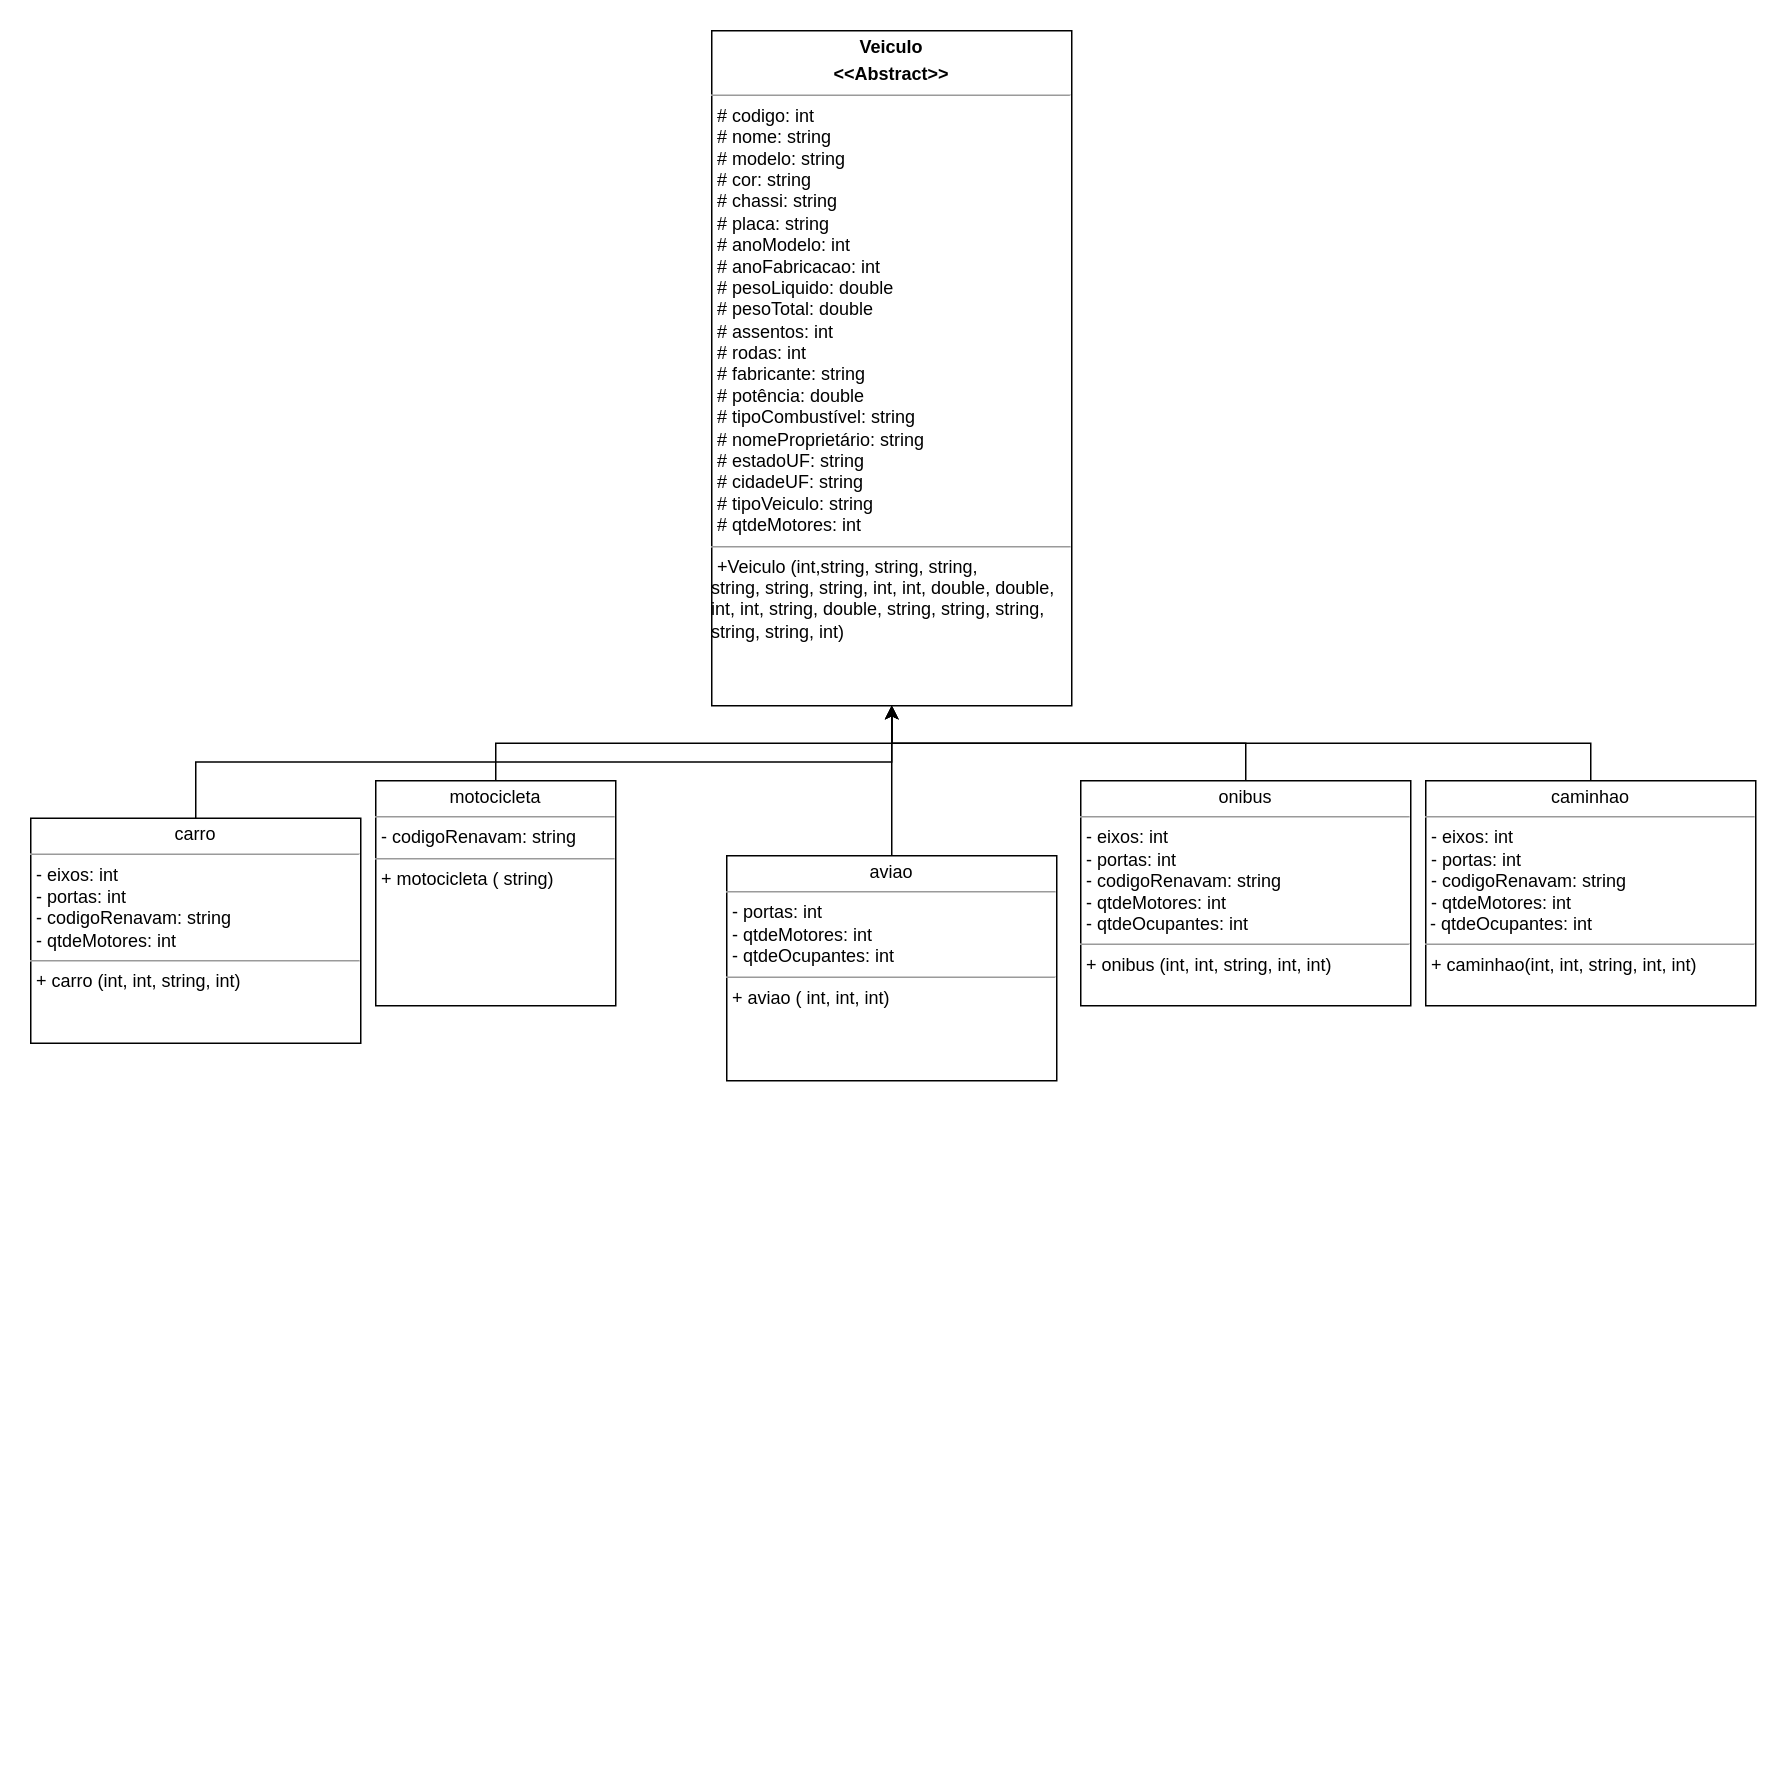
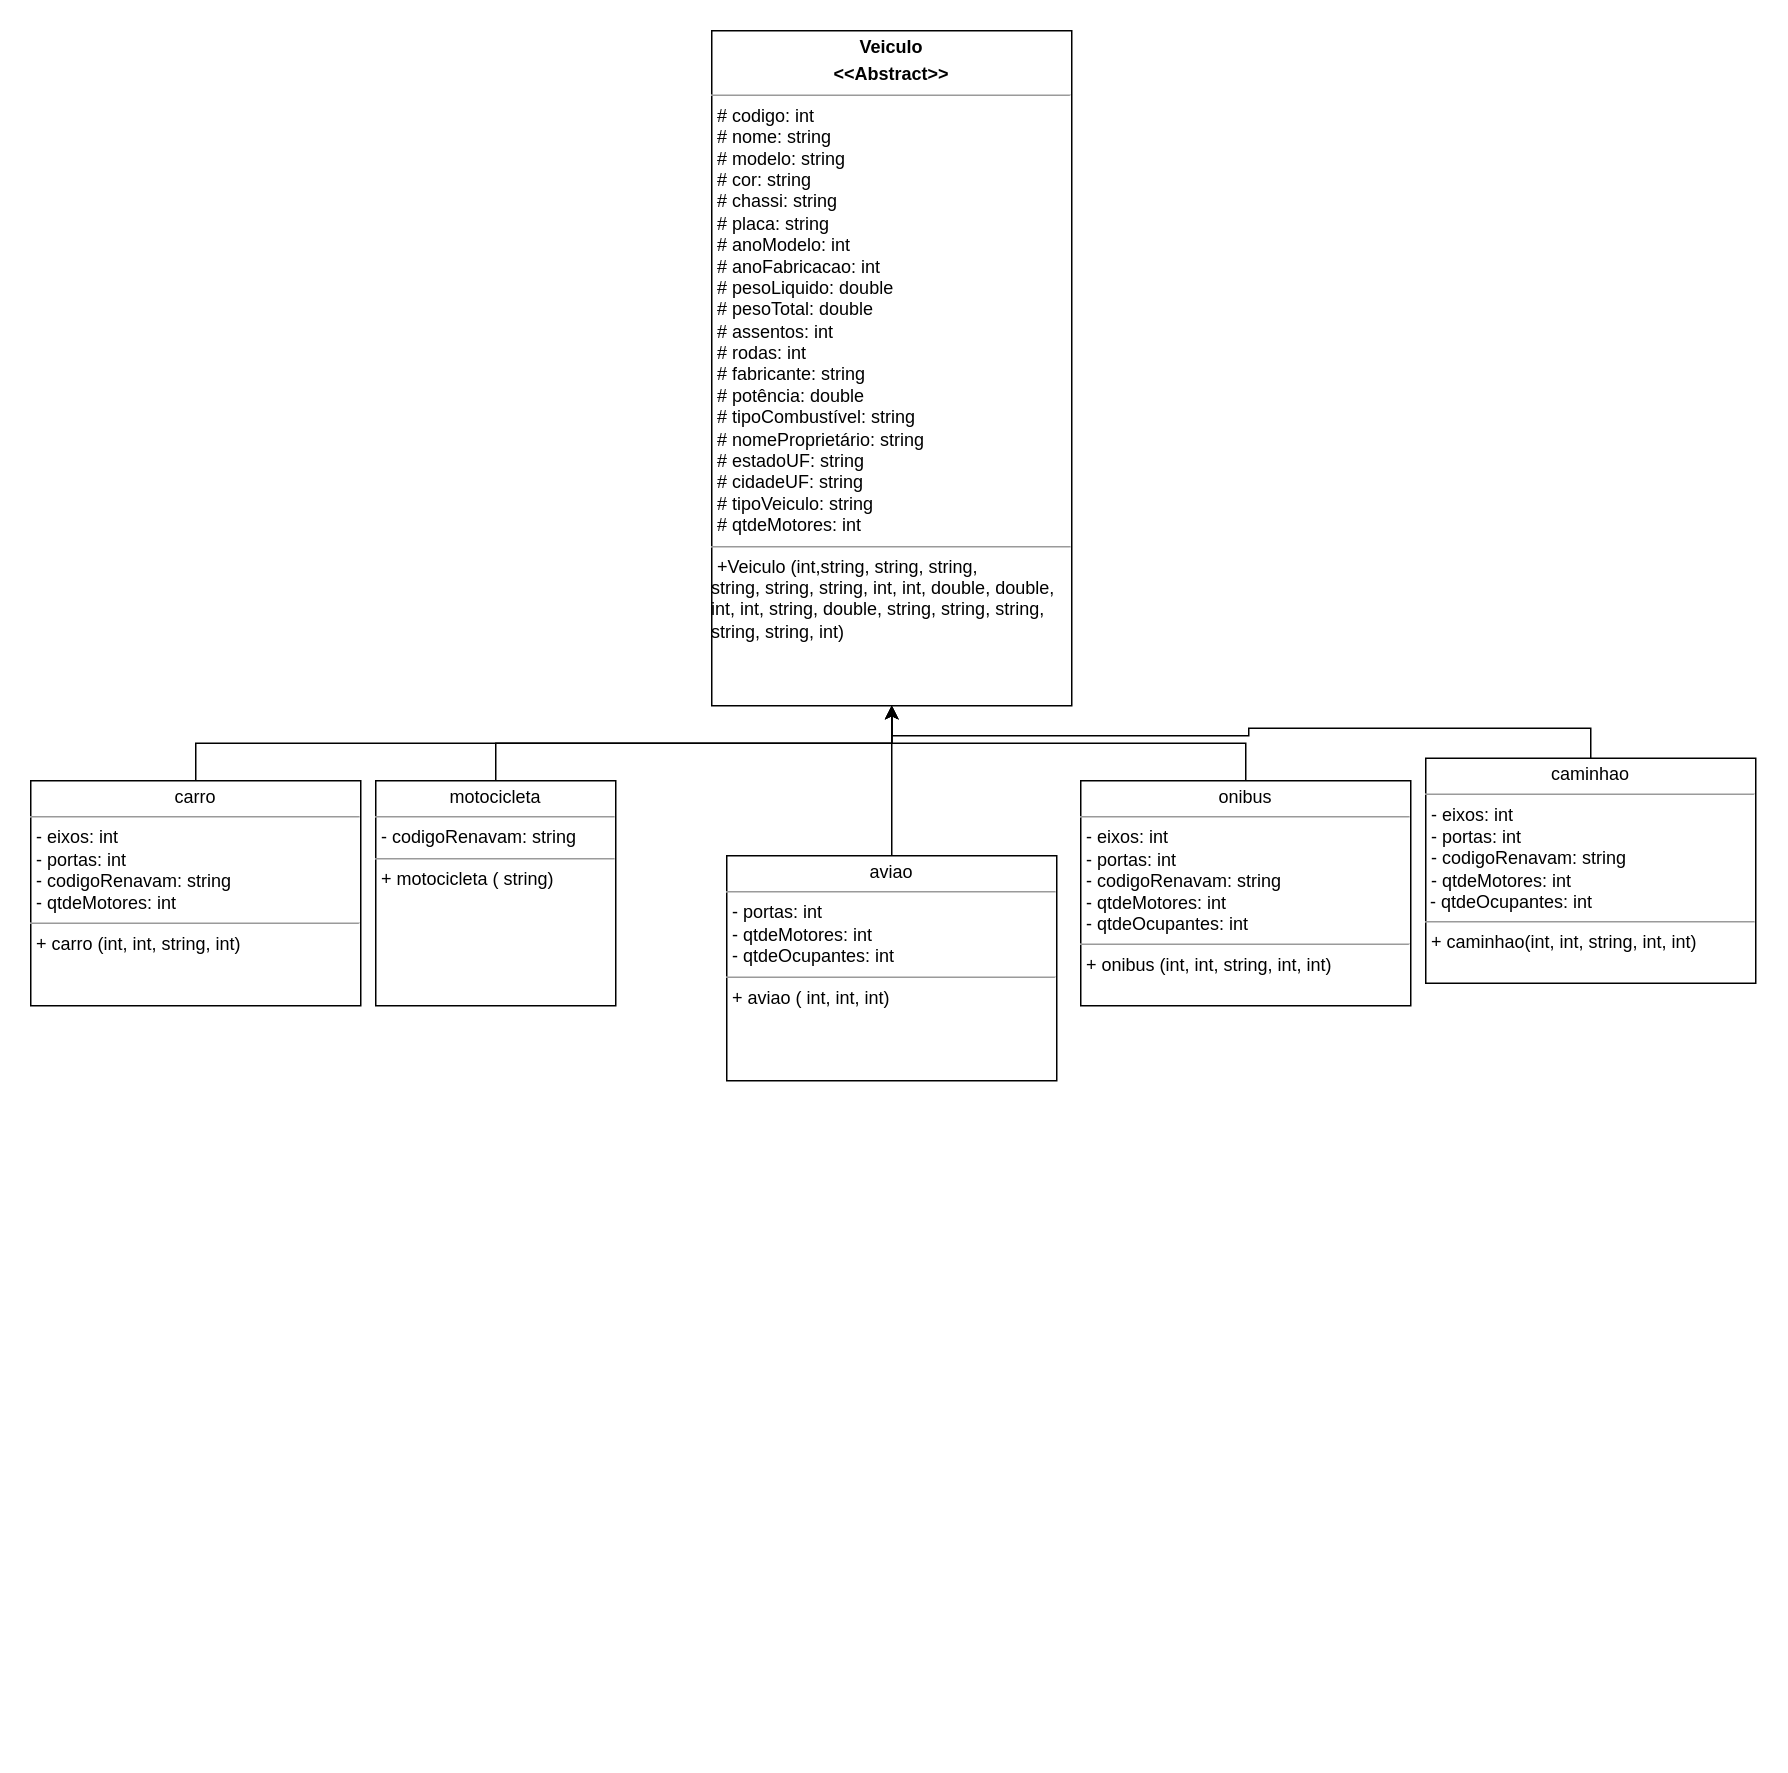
node "caminhao - eixos: int - portas: int - codigoRenavam: string - qtdeMotores: int - qtdeOcupantes: int + caminhao(int, int, string, int, int)": moved (1591, 893) -> (1591, 871)
node "carro - eixos: int - portas: int - codigoRenavam: string - qtdeMotores: int + carro (int, int, string, int)": moved (196, 931) -> (196, 893)
